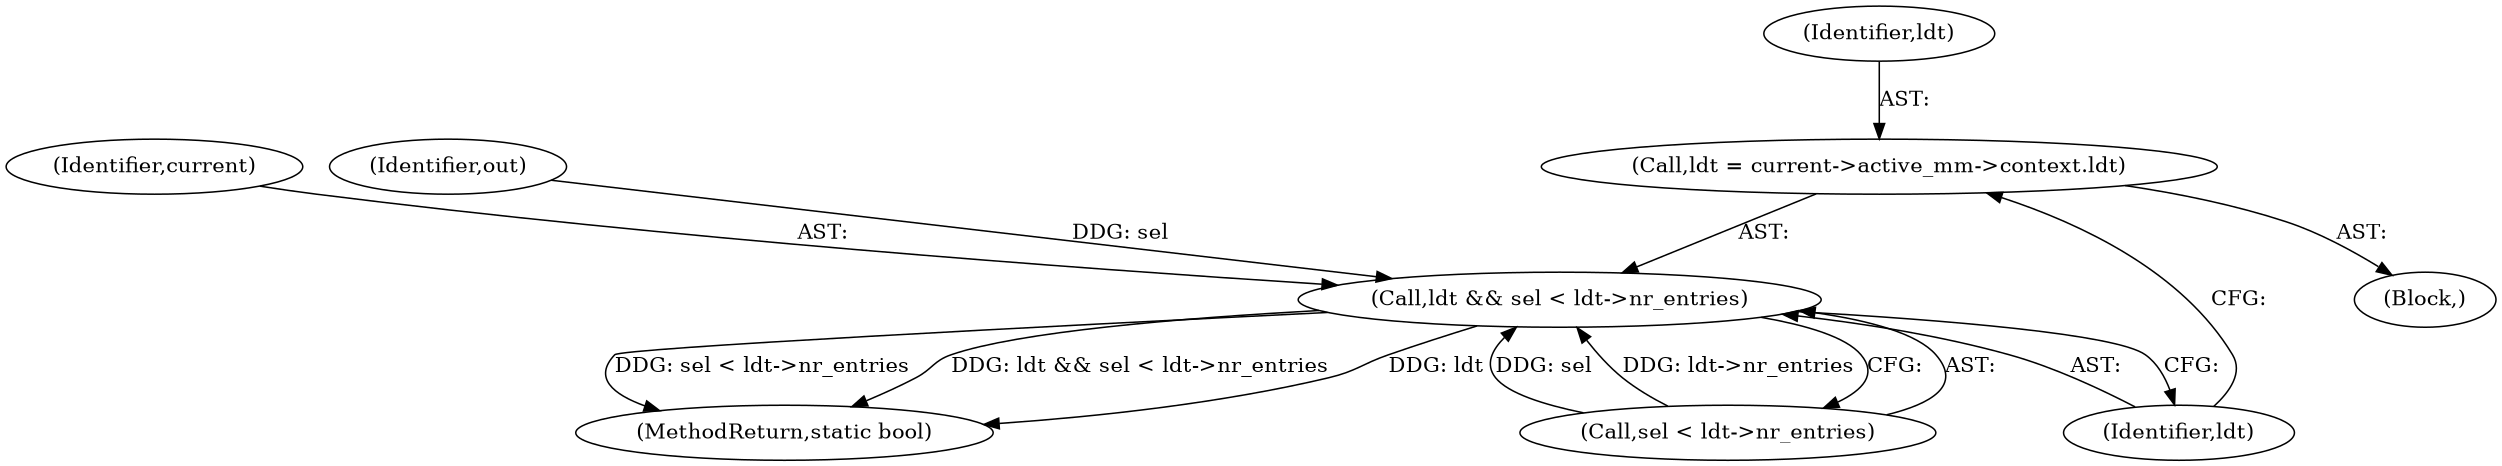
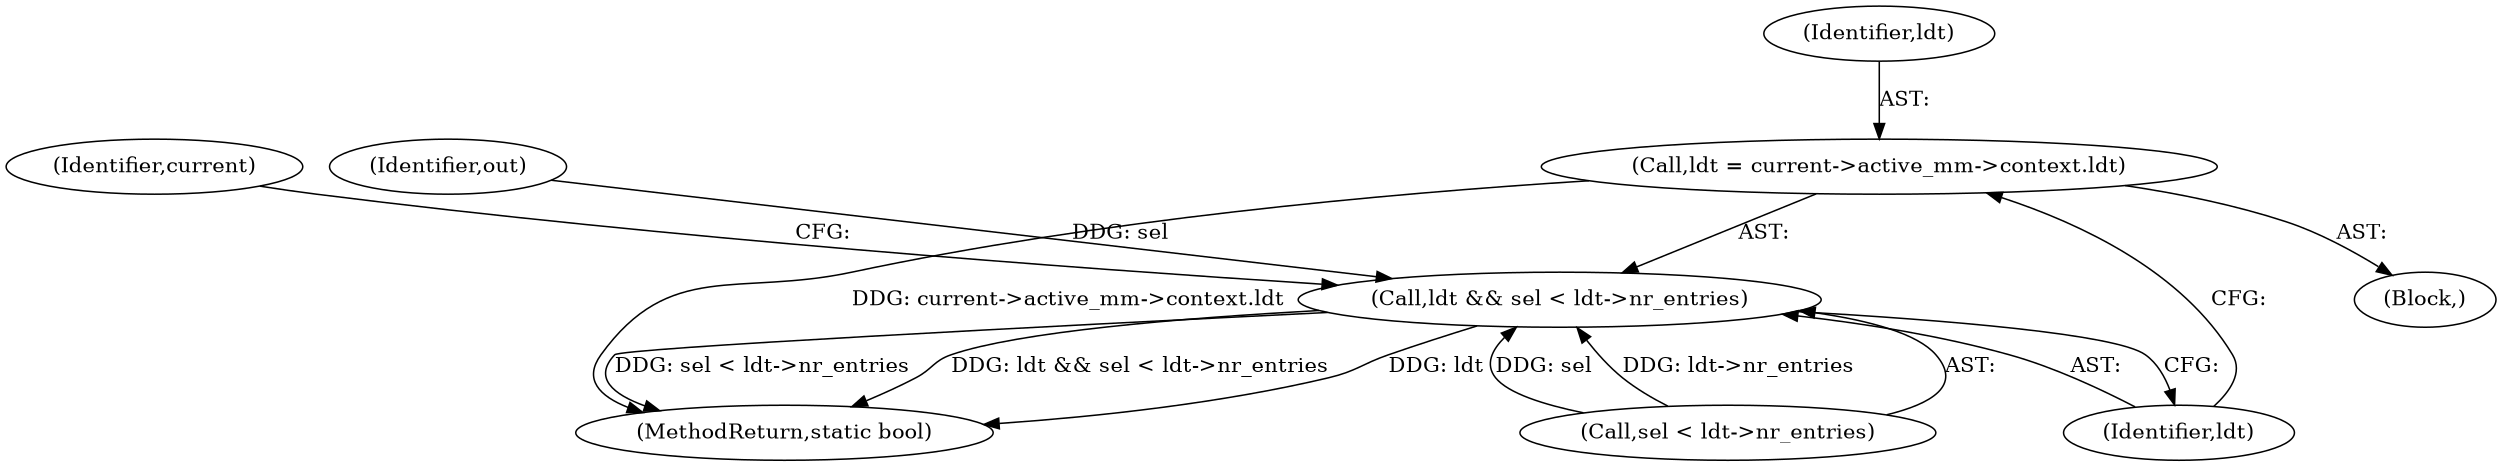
edge "(Call,ldt = current->active_mm->context.ldt)" -> "(MethodReturn,static bool)": added, label "DDG: current->active_mm->context.ldt"
edge "(Identifier,current)" -> "(Call,ldt && sel < ldt->nr_entries)": label "AST: " -> "CFG: "
edge "(Call,ldt && sel < ldt->nr_entries)" -> "(Call,sel < ldt->nr_entries)": removed, label "CFG:"
